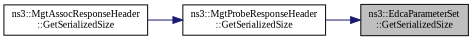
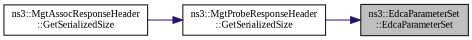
node "ns3::EdcaParameterSet ::GetSerializedSize": label "ns3::EdcaParameterSet ::GetSerializedSize" -> "ns3::EdcaParameterSet ::EdcaParameterSet"
